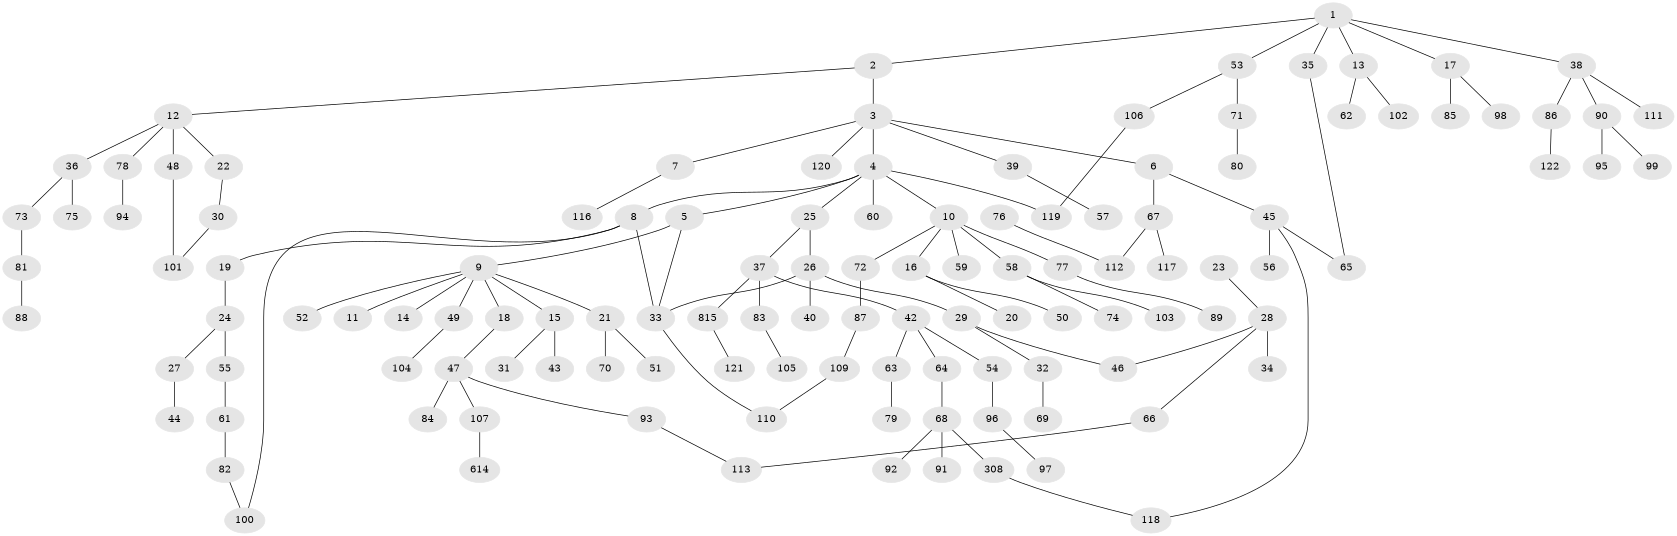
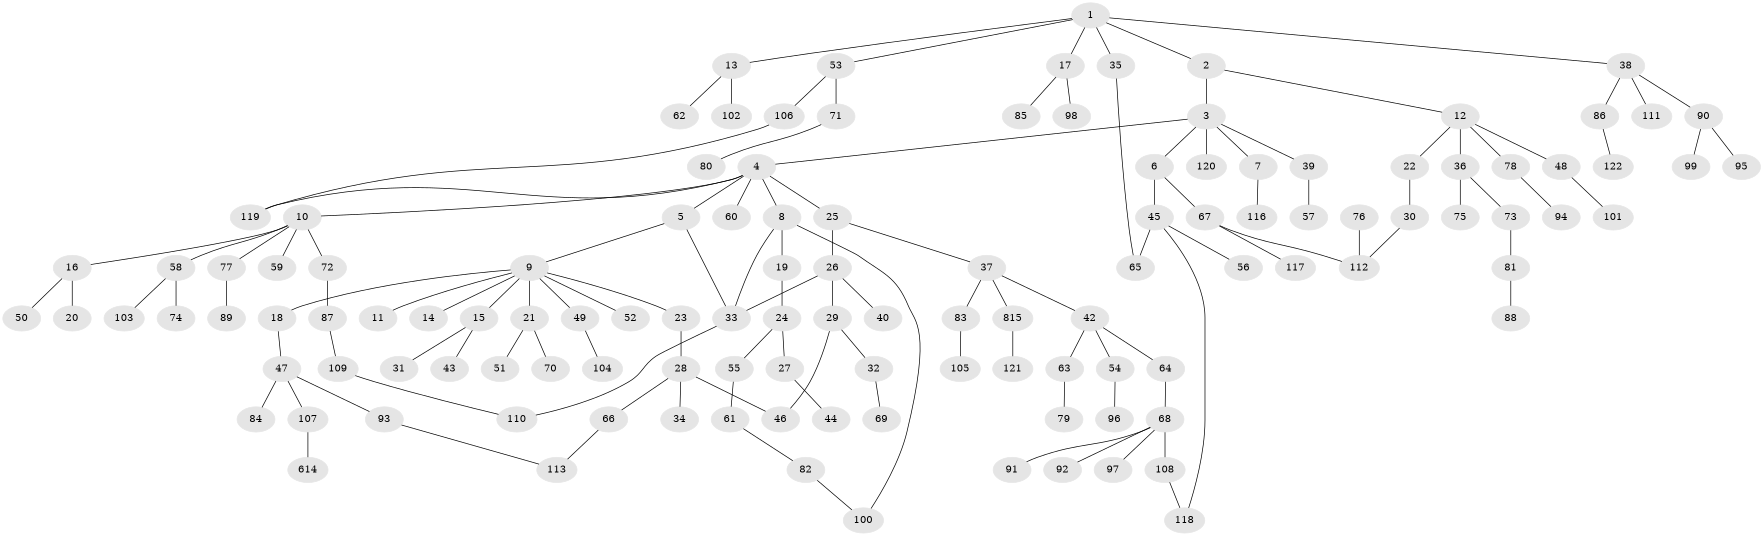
edge "30" -- "101": now "30" -- "112"
edge "9" -- "23": added
edge "96" -- "97": now "68" -- "97"
node "308": label "308" -> "108"
